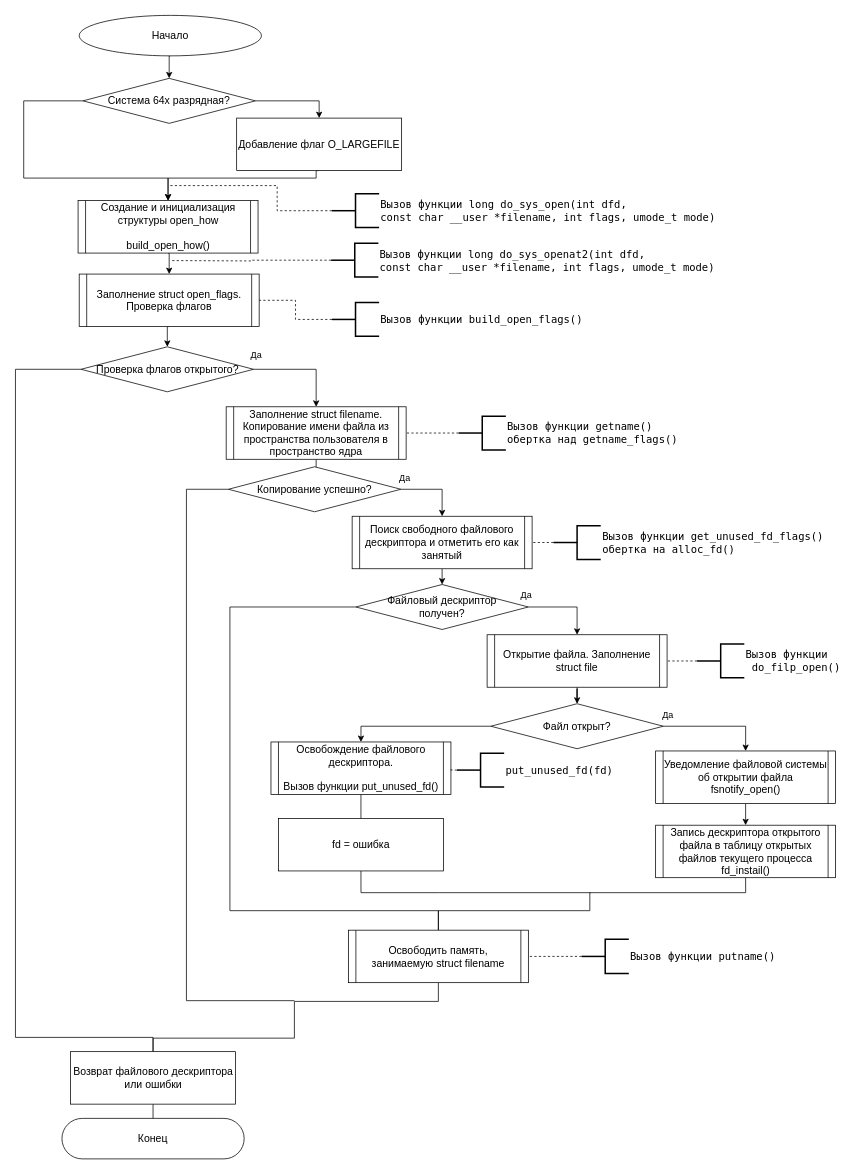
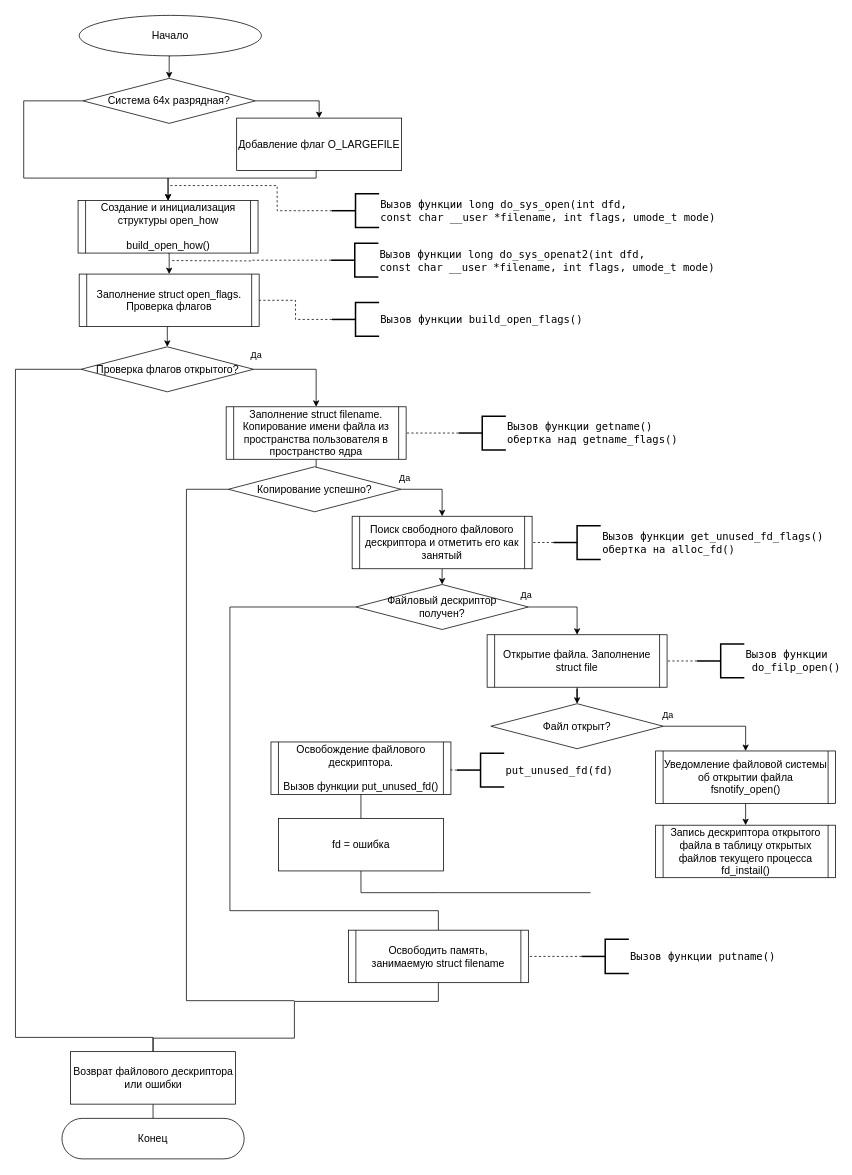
edge "Файл открыт?" -> "Освобождение файлового дескриптора. Вызов функции put_unused_fd()": removed
edge "Запись дескриптора открытого файла в таблицу открытых файлов текущего процесса fd_instail()" -- "Освободить память, занимаемую struct filename": removed
